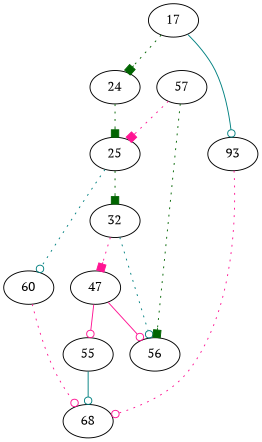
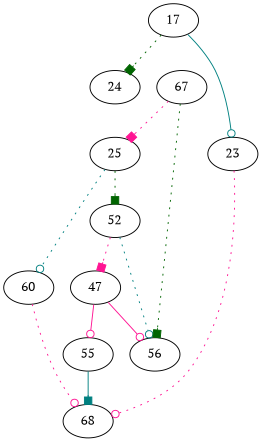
node "57": label "57" -> "67"
edge "24" -> "25": removed
node "93": label "93" -> "23"
node "32": label "32" -> "52"
edge "55" -> "68": arrowhead odot -> box
